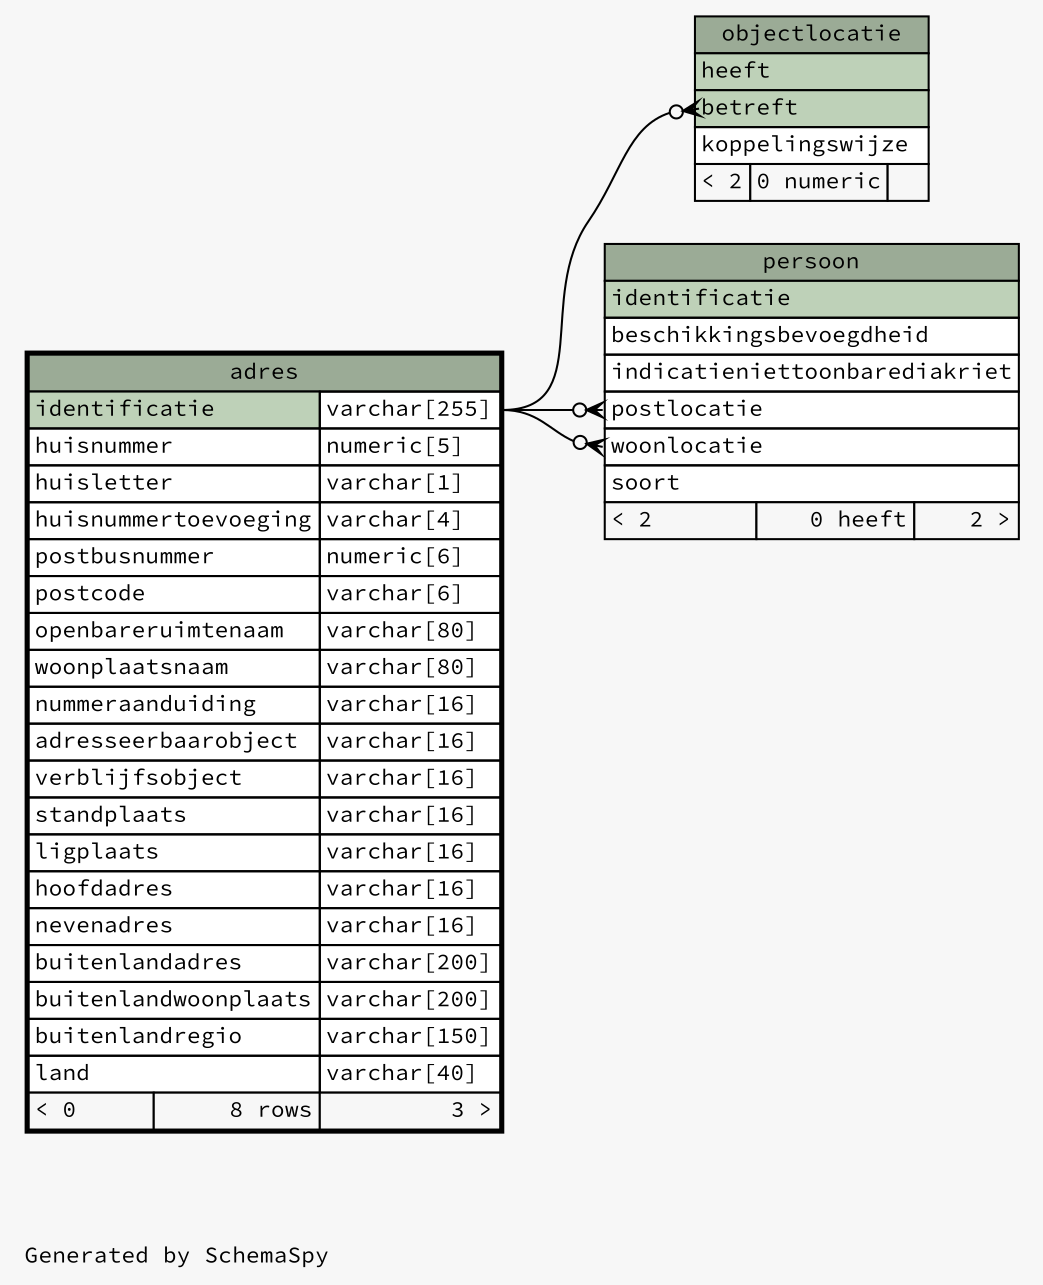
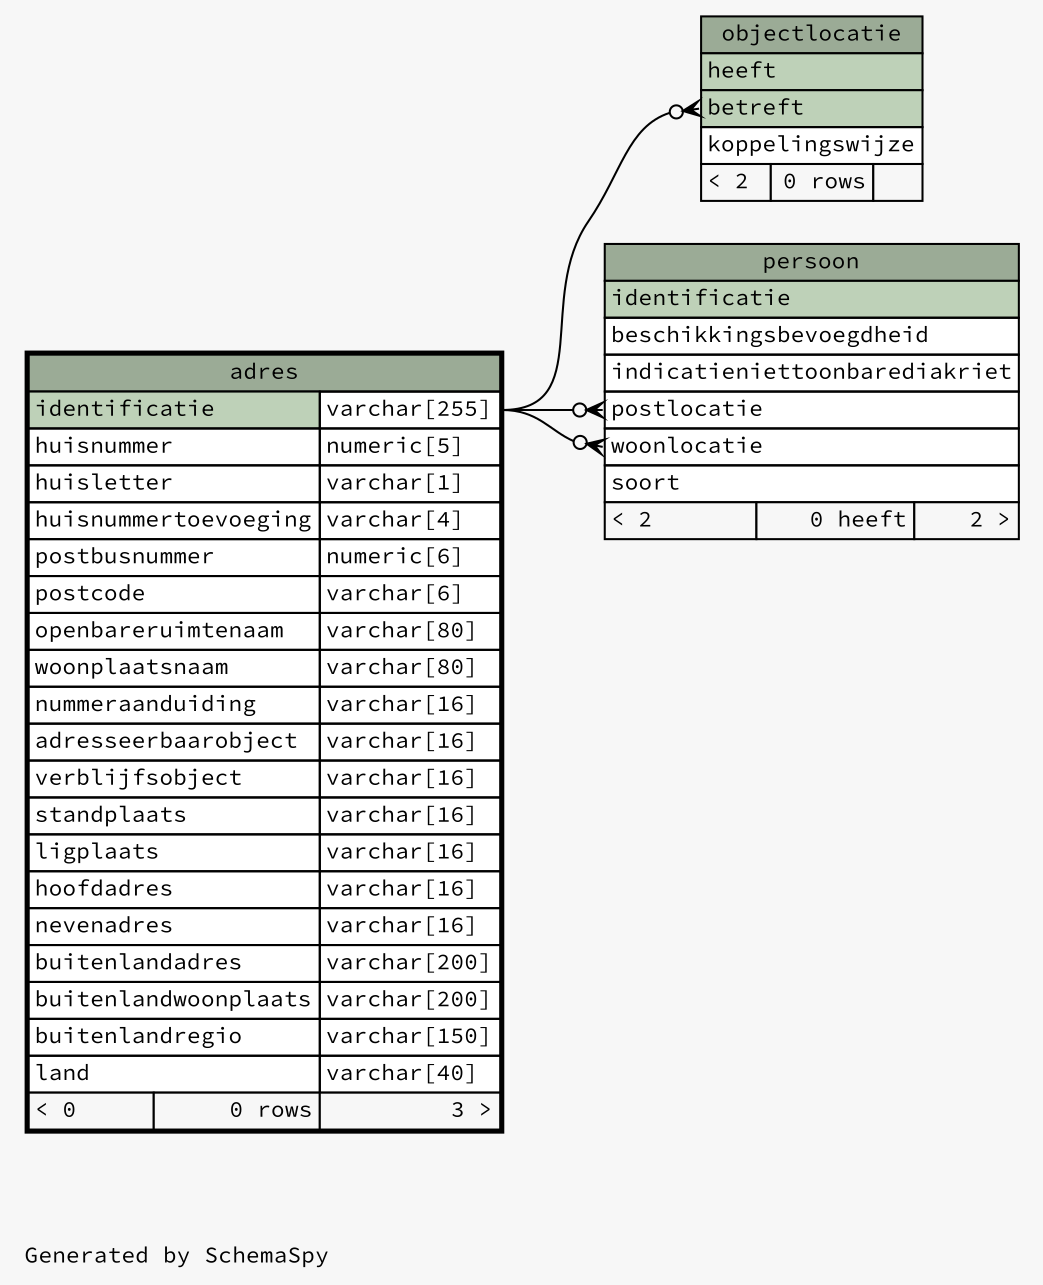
node "objectlocatie": text "0 numeric" -> "0 rows"
node "adres": text "8 rows" -> "0 rows"
